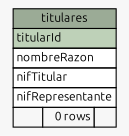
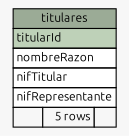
node "titulares": text "0 rows" -> "5 rows"
